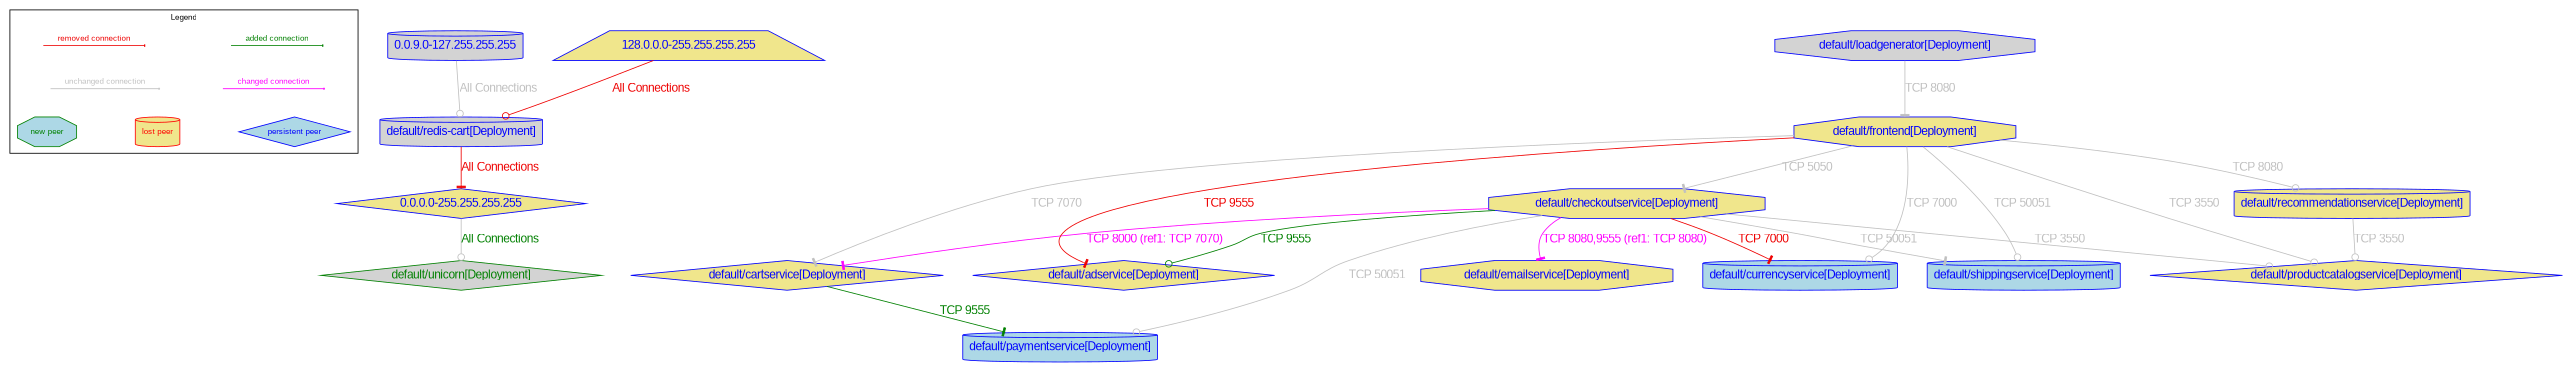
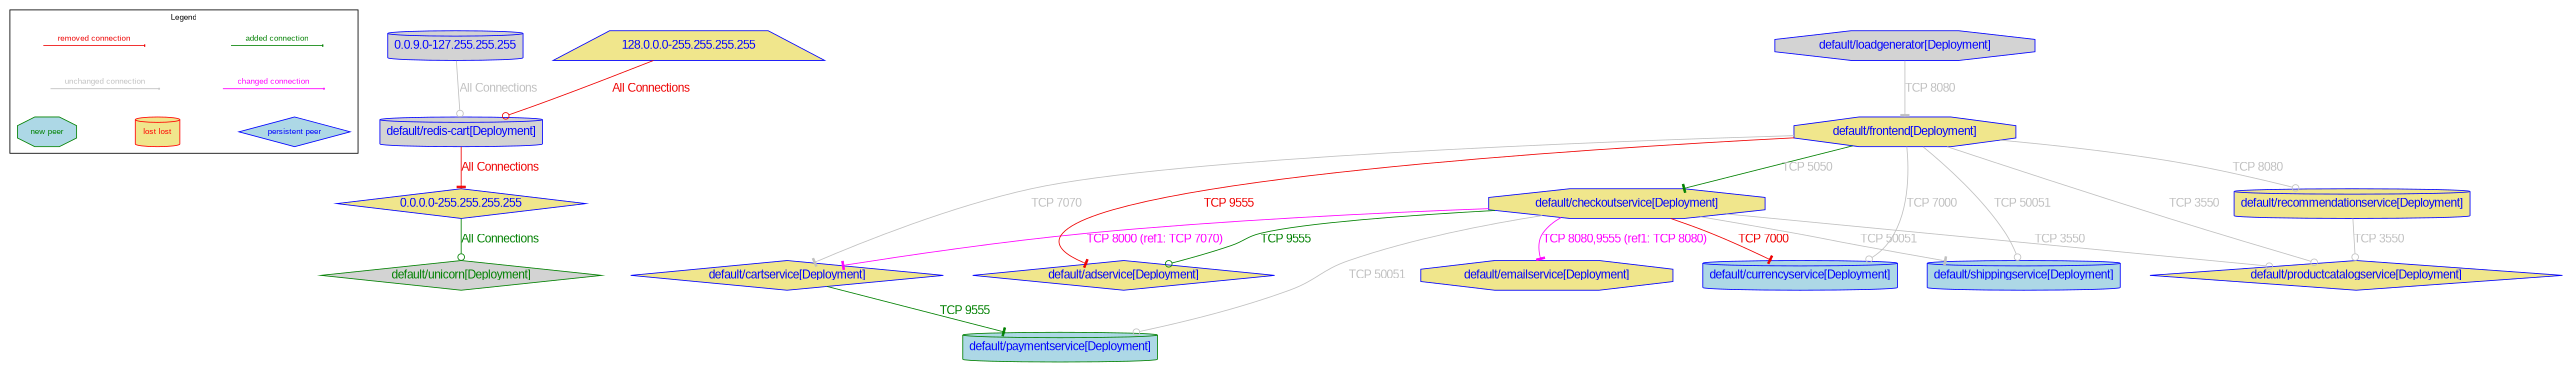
node "lost peer": label "lost peer" -> "lost lost"
edge "default/frontend[Deployment]" -> "default/checkoutservice[Deployment]": color grey -> #008000
edge "0.0.0.0-255.255.255.255" -> "default/unicorn[Deployment]": color grey -> #008000
node "default/paymentservice[Deployment]": color blue -> #008000
